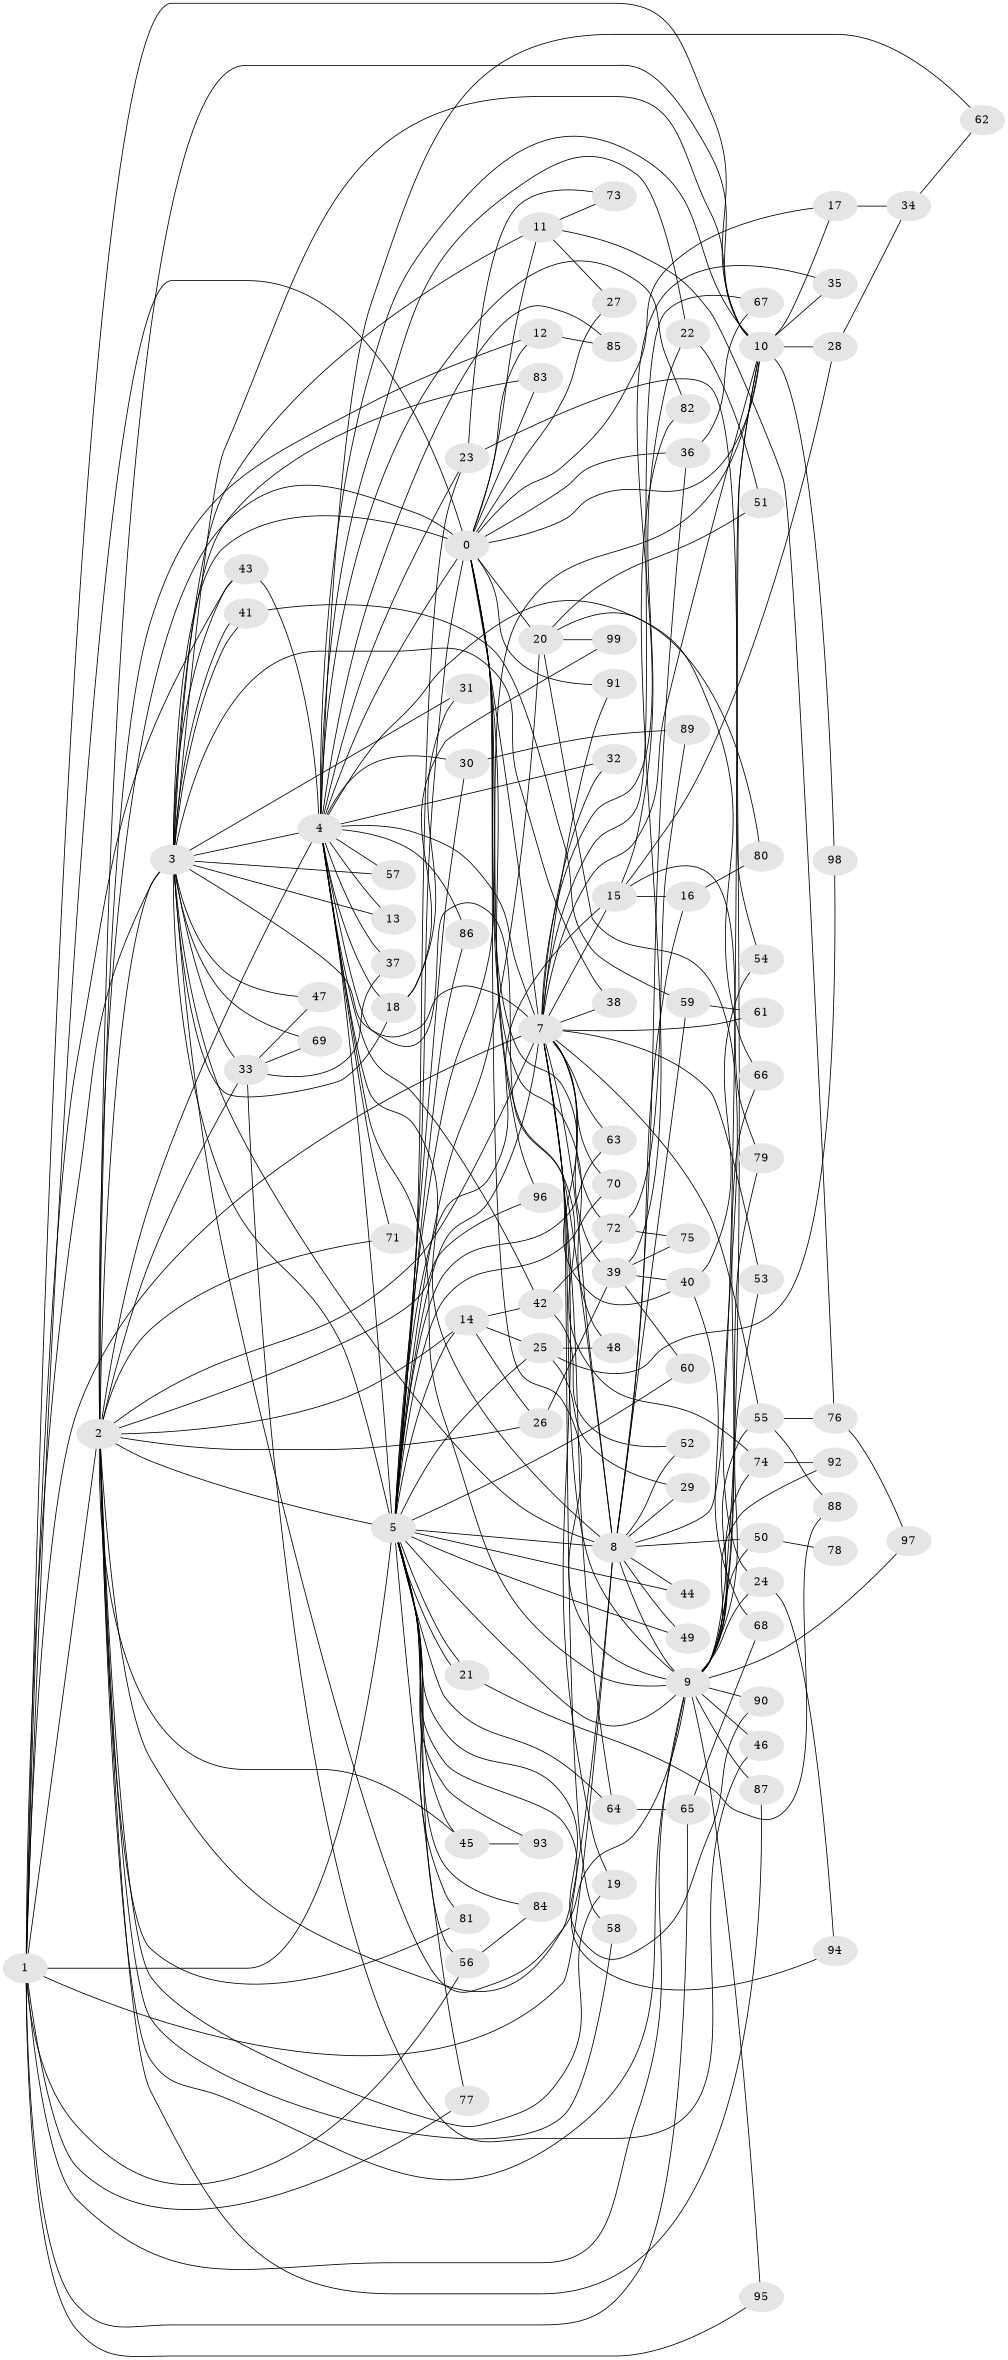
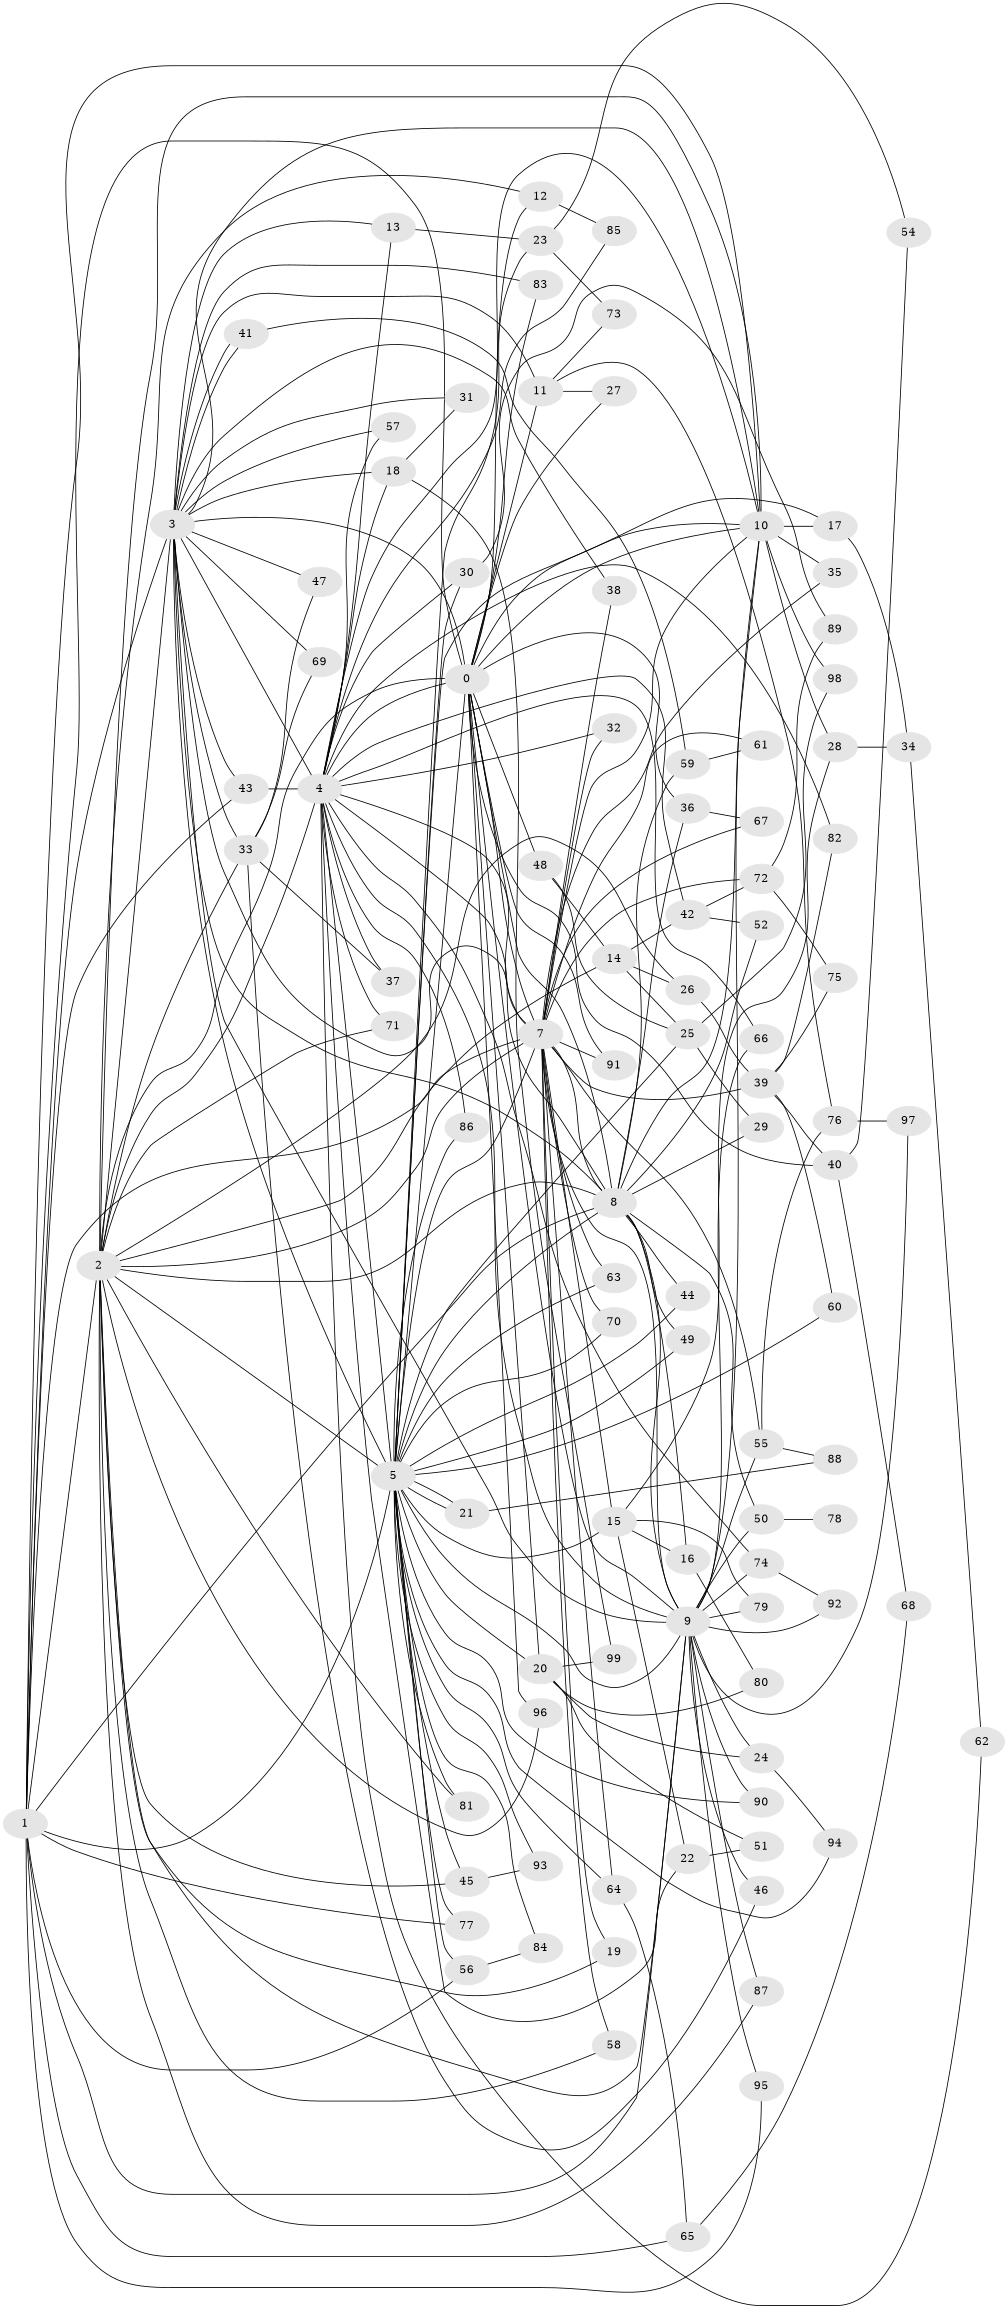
edge "23" -- "4": now "23" -- "13"
node "53": removed
edge "14" -- "5": now "14" -- "48"
